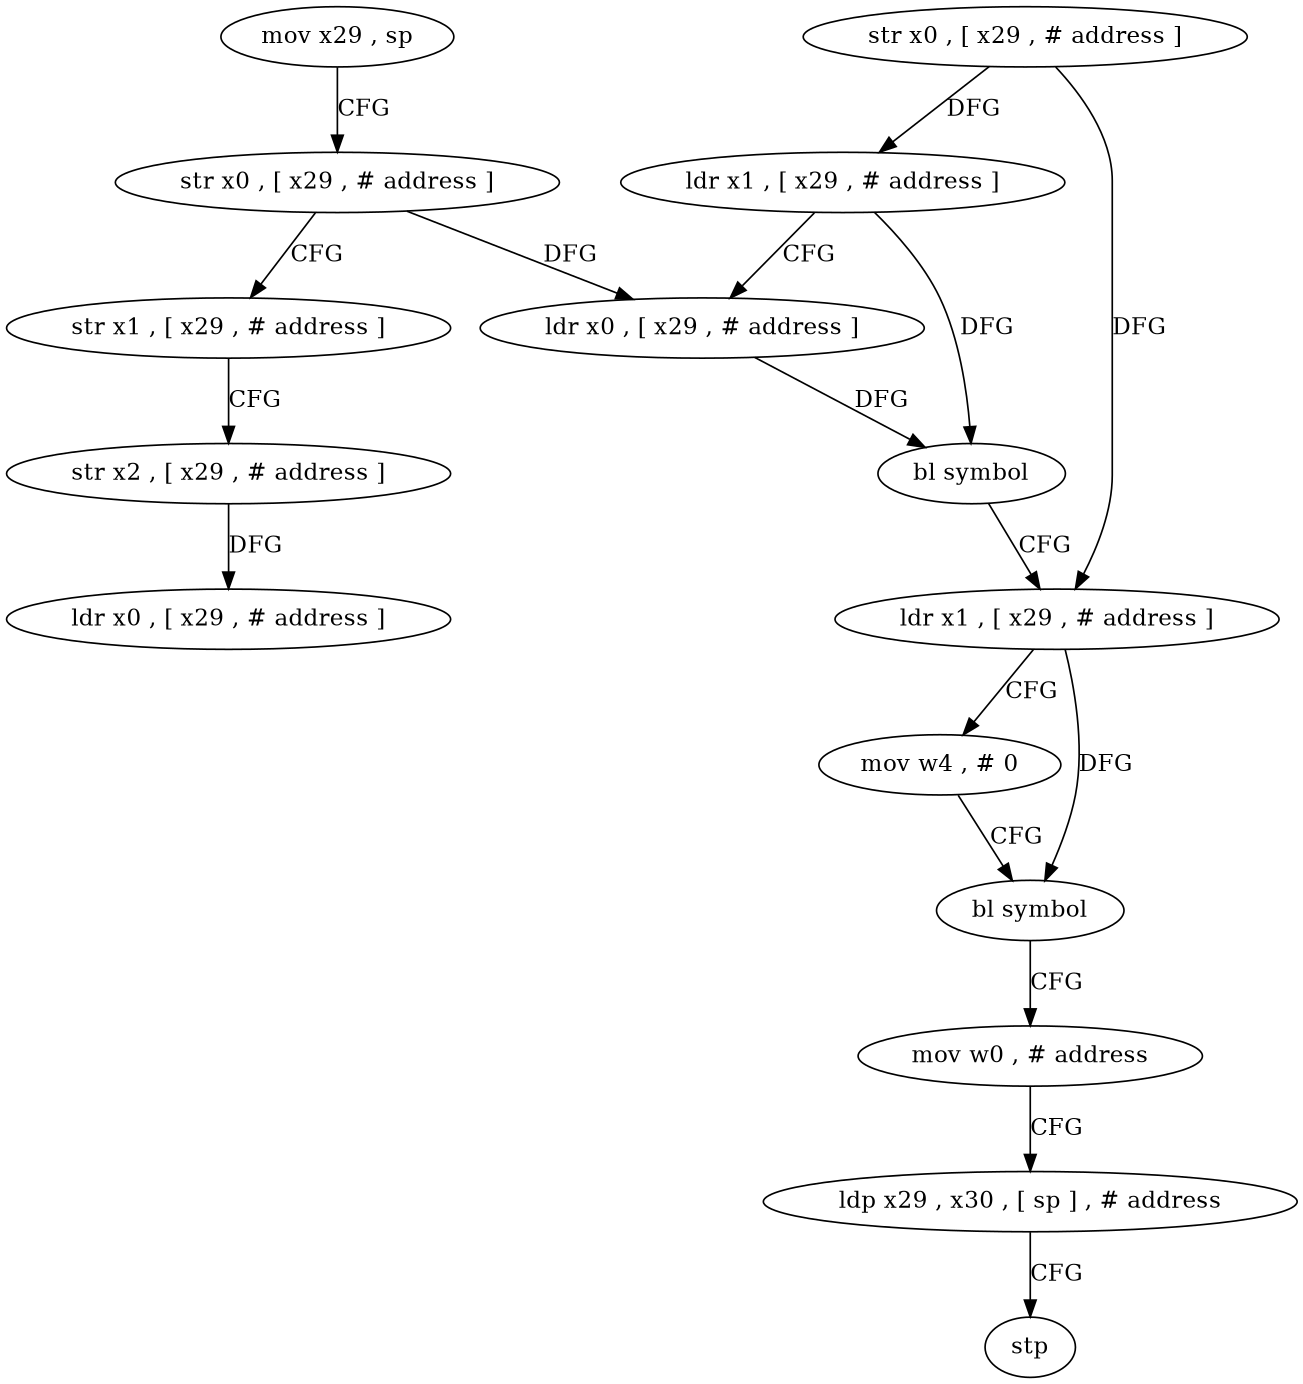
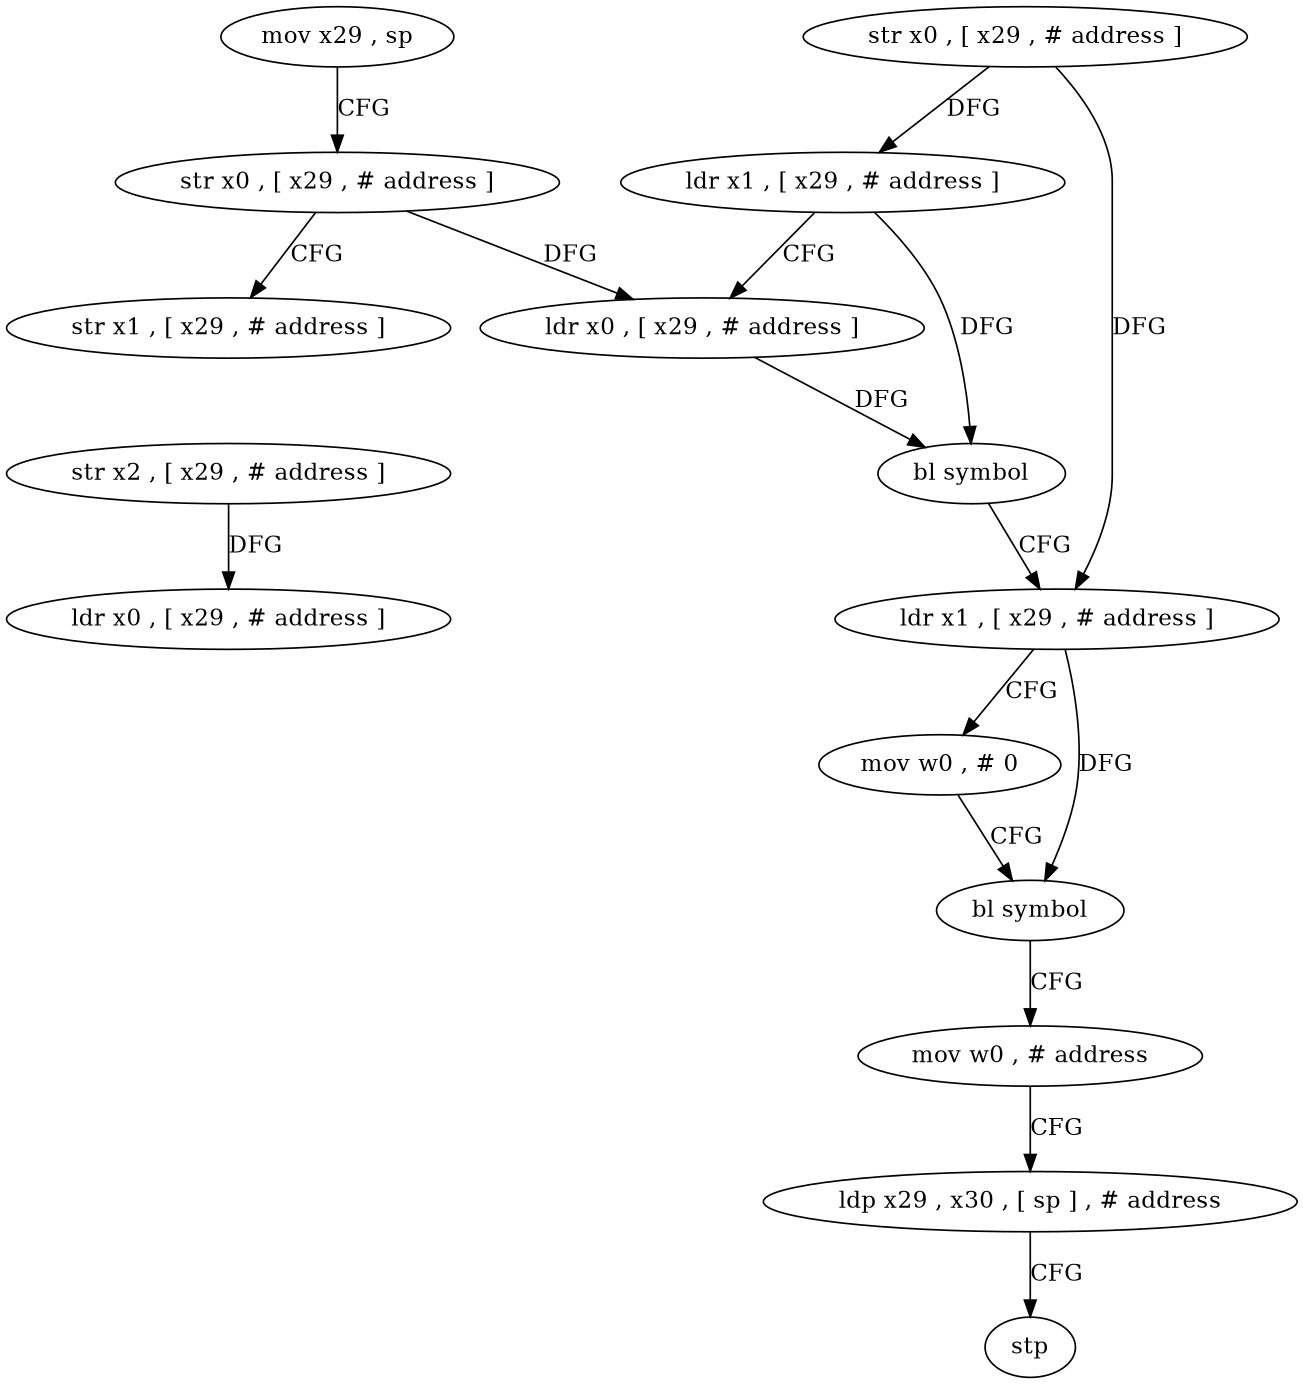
edge "str x1 , [ x29 , # address ]" -> "str x2 , [ x29 , # address ]": removed, label "CFG"
node "mov w4 , # 0": label "mov w4 , # 0" -> "mov w0 , # 0"
